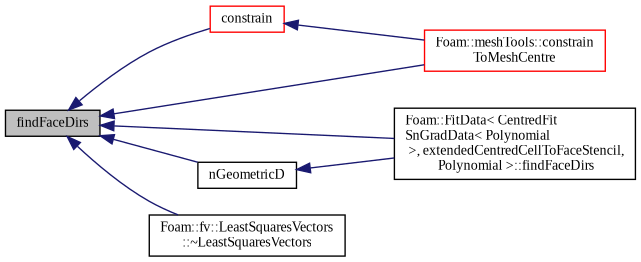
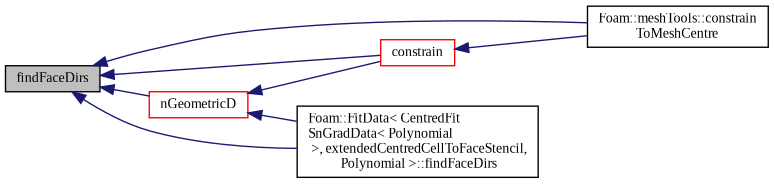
node "Foam::meshTools::constrain ToMeshCentre": color red -> black
edge "constrain" -> "nGeometricD": added
node "nGeometricD": color black -> red
node "Foam::fv::LeastSquaresVectors ::~LeastSquaresVectors": removed
